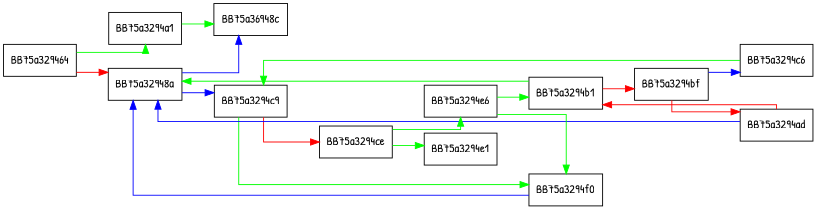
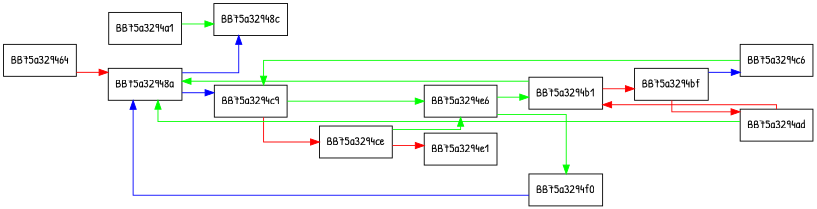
node "BB75a36948c": label "BB75a36948c" -> "BB75a32948c"
edge "BB75a329464" -> "BB75a3294a1": removed
edge "BB75a3294ad" -> "BB75a32948a": color blue -> green
edge "BB75a3294ce" -> "BB75a3294e1": color green -> red
edge "BB75a3294c9" -> "BB75a3294f0": now "BB75a3294c9" -> "BB75a3294e6"
